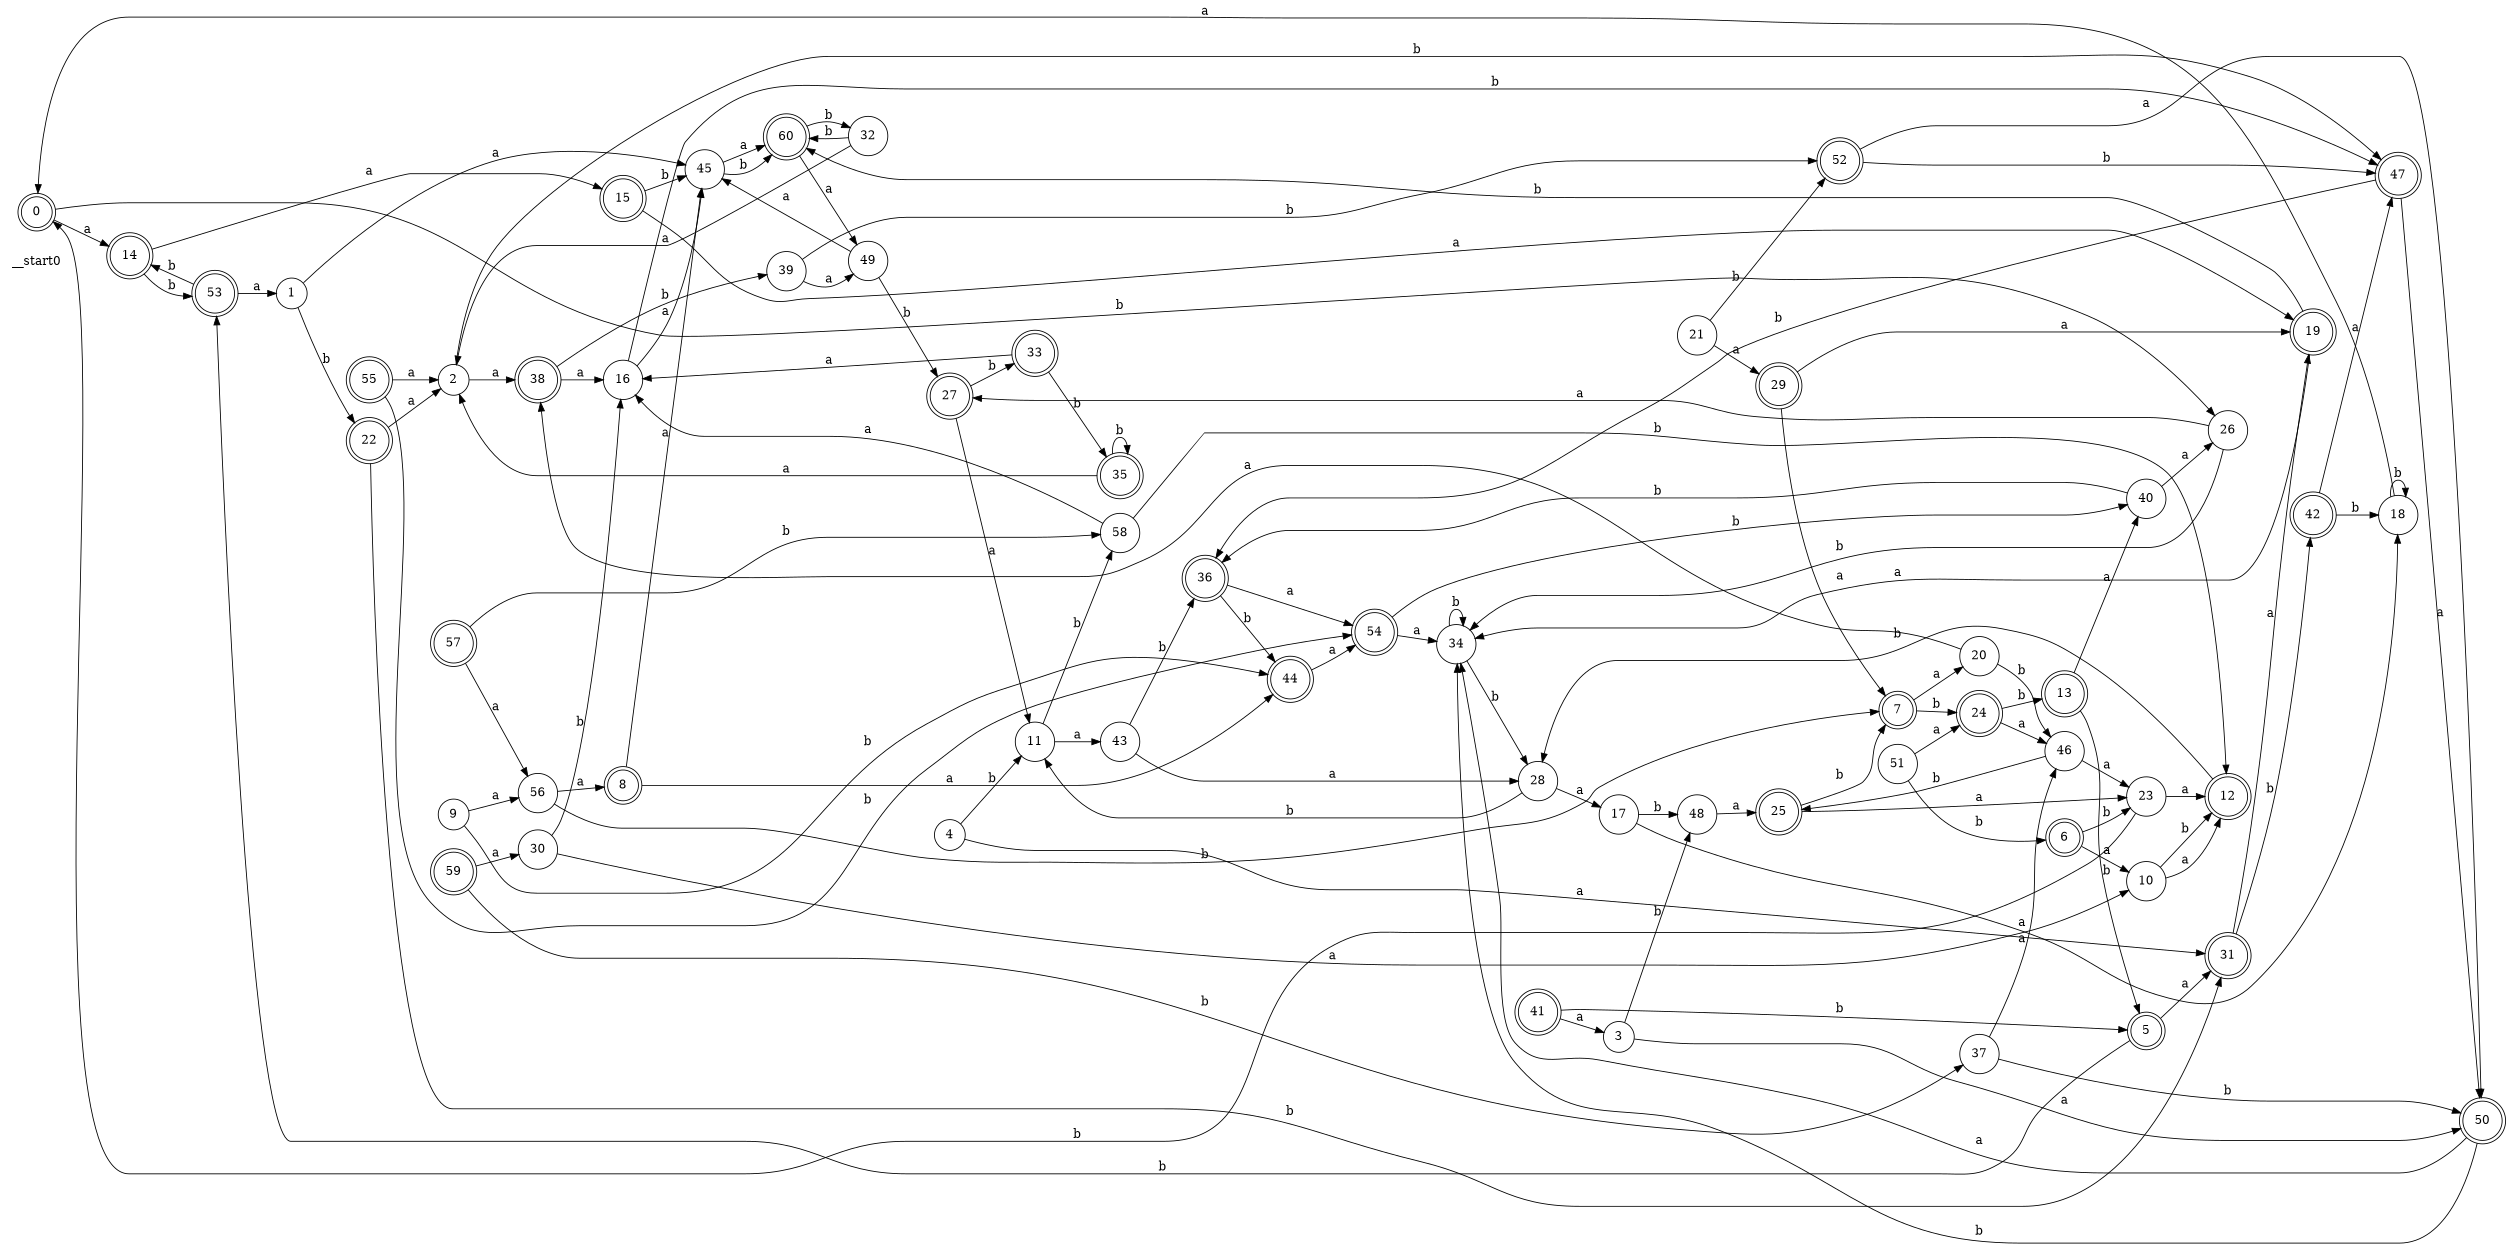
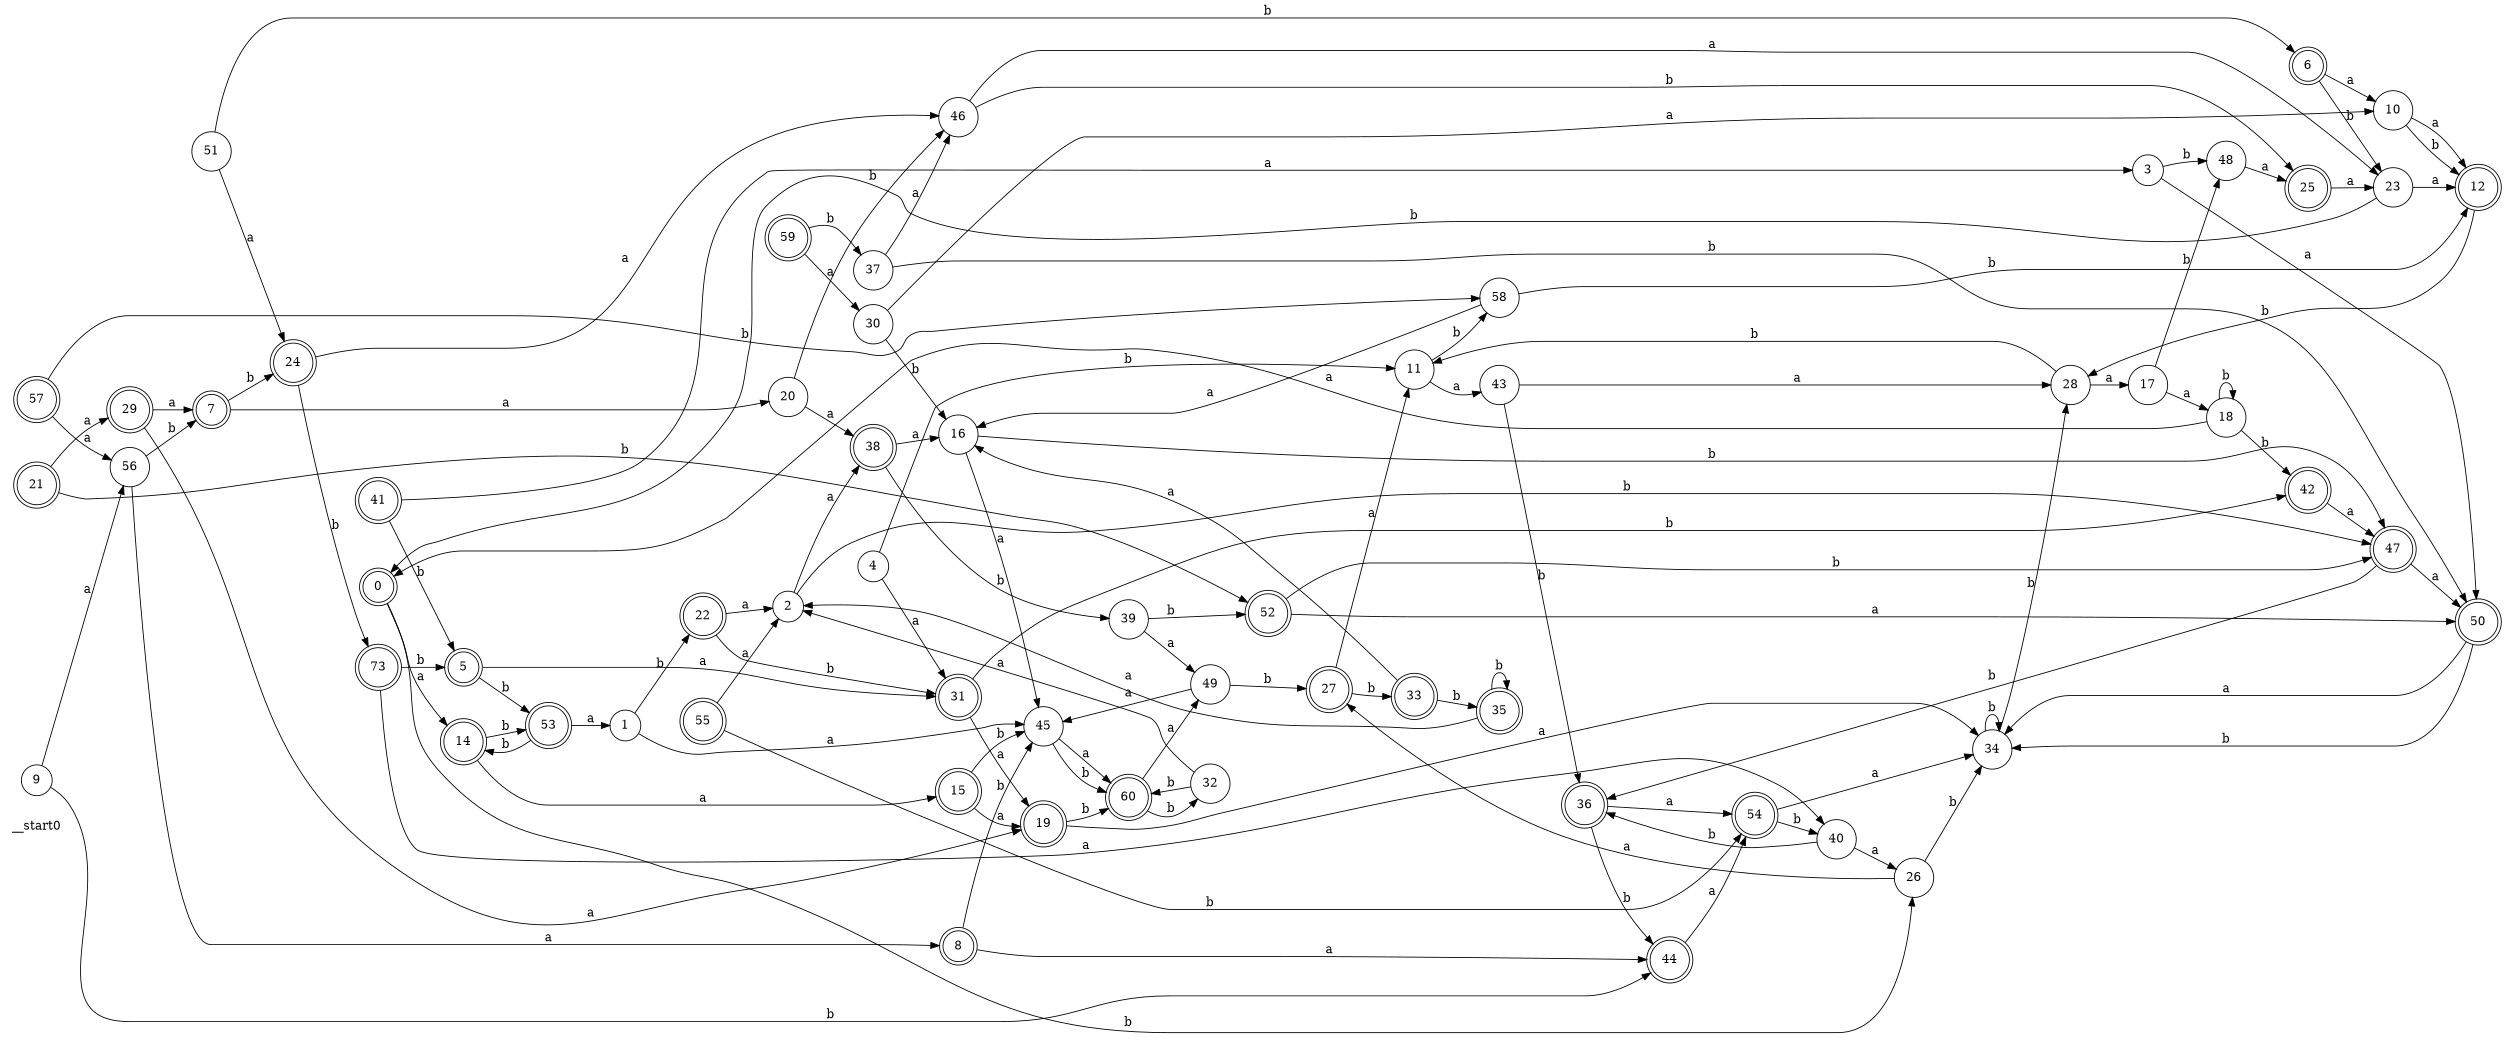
node "21": shape circle -> doublecircle
edge "8" -> "45": label "a" -> "b"
edge "42" -> "18": reversed
node "13": label "13" -> "73"
edge "25" -> "7": removed, label "b"
